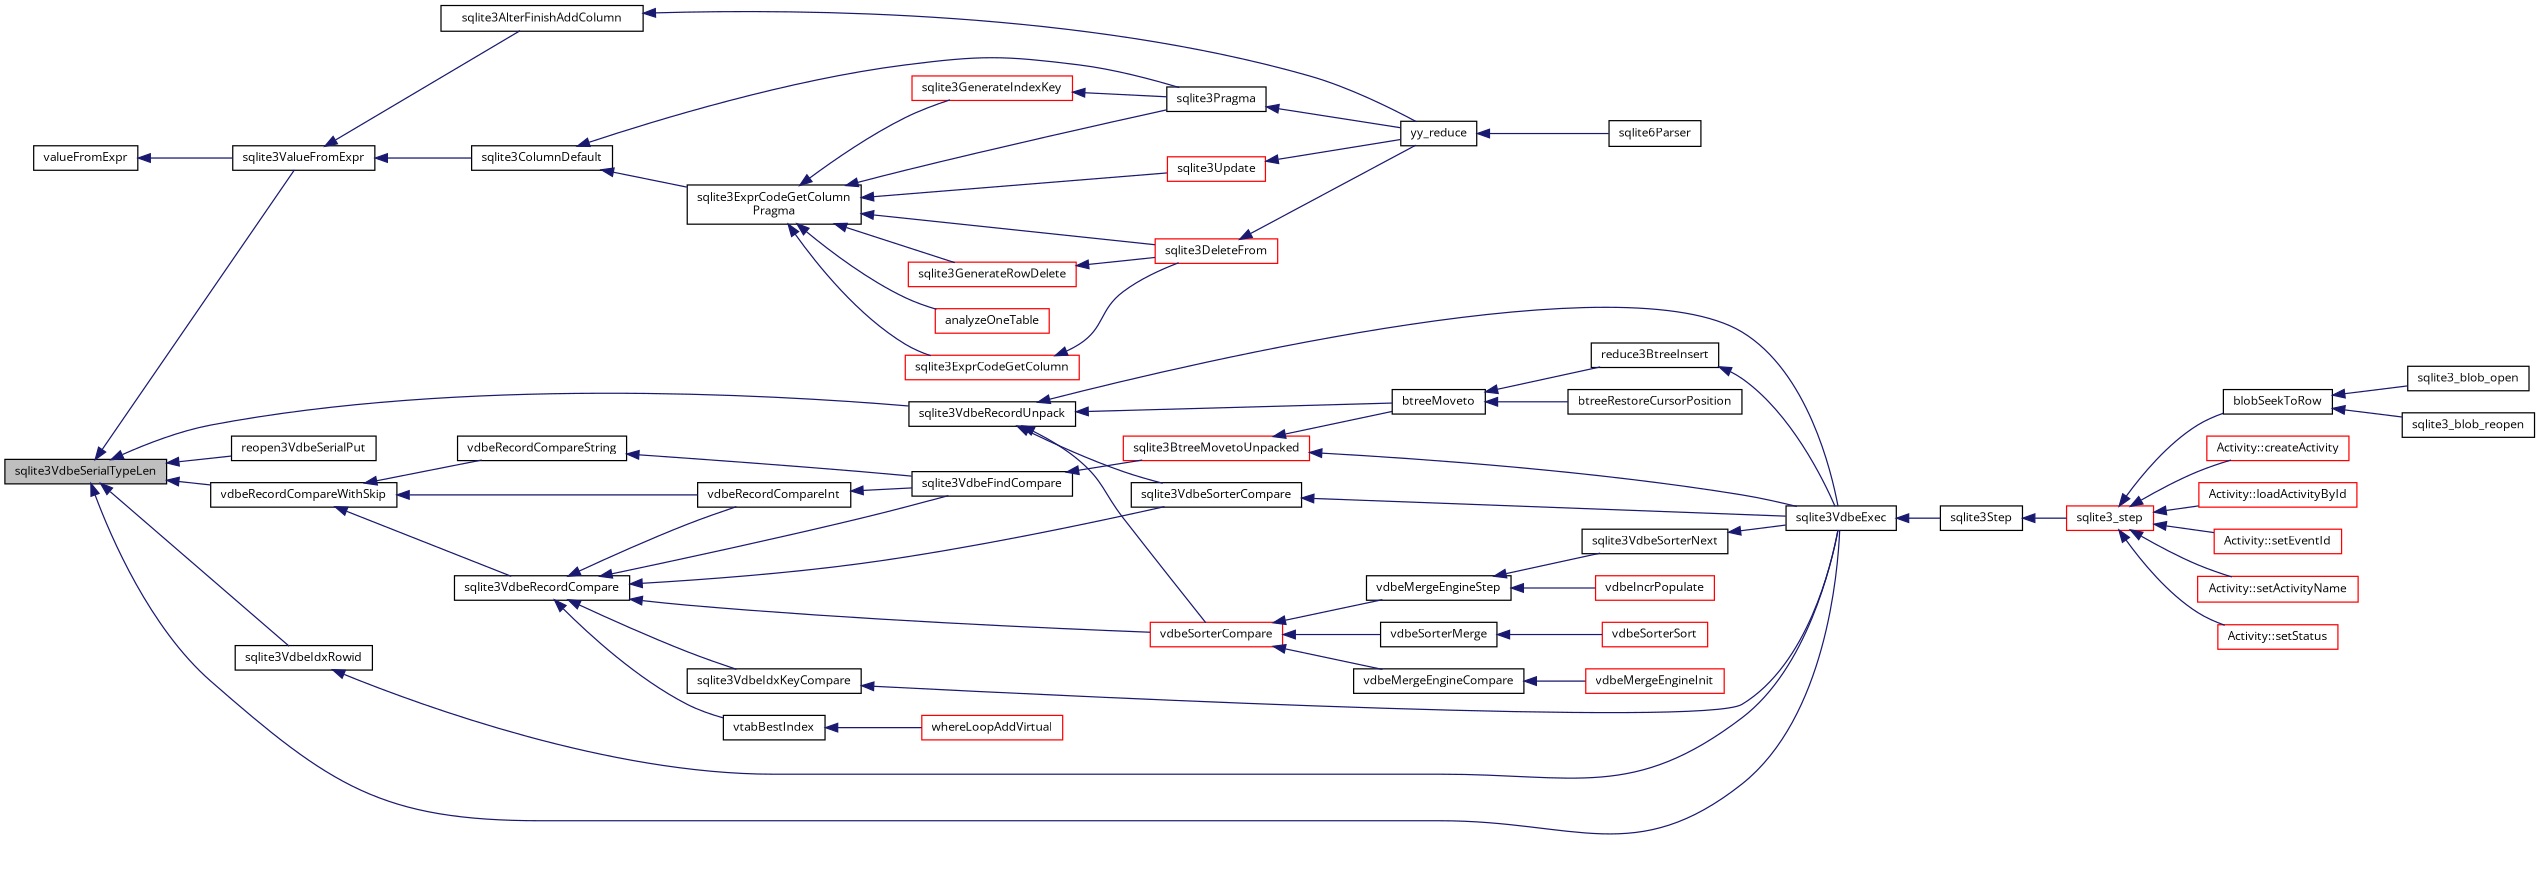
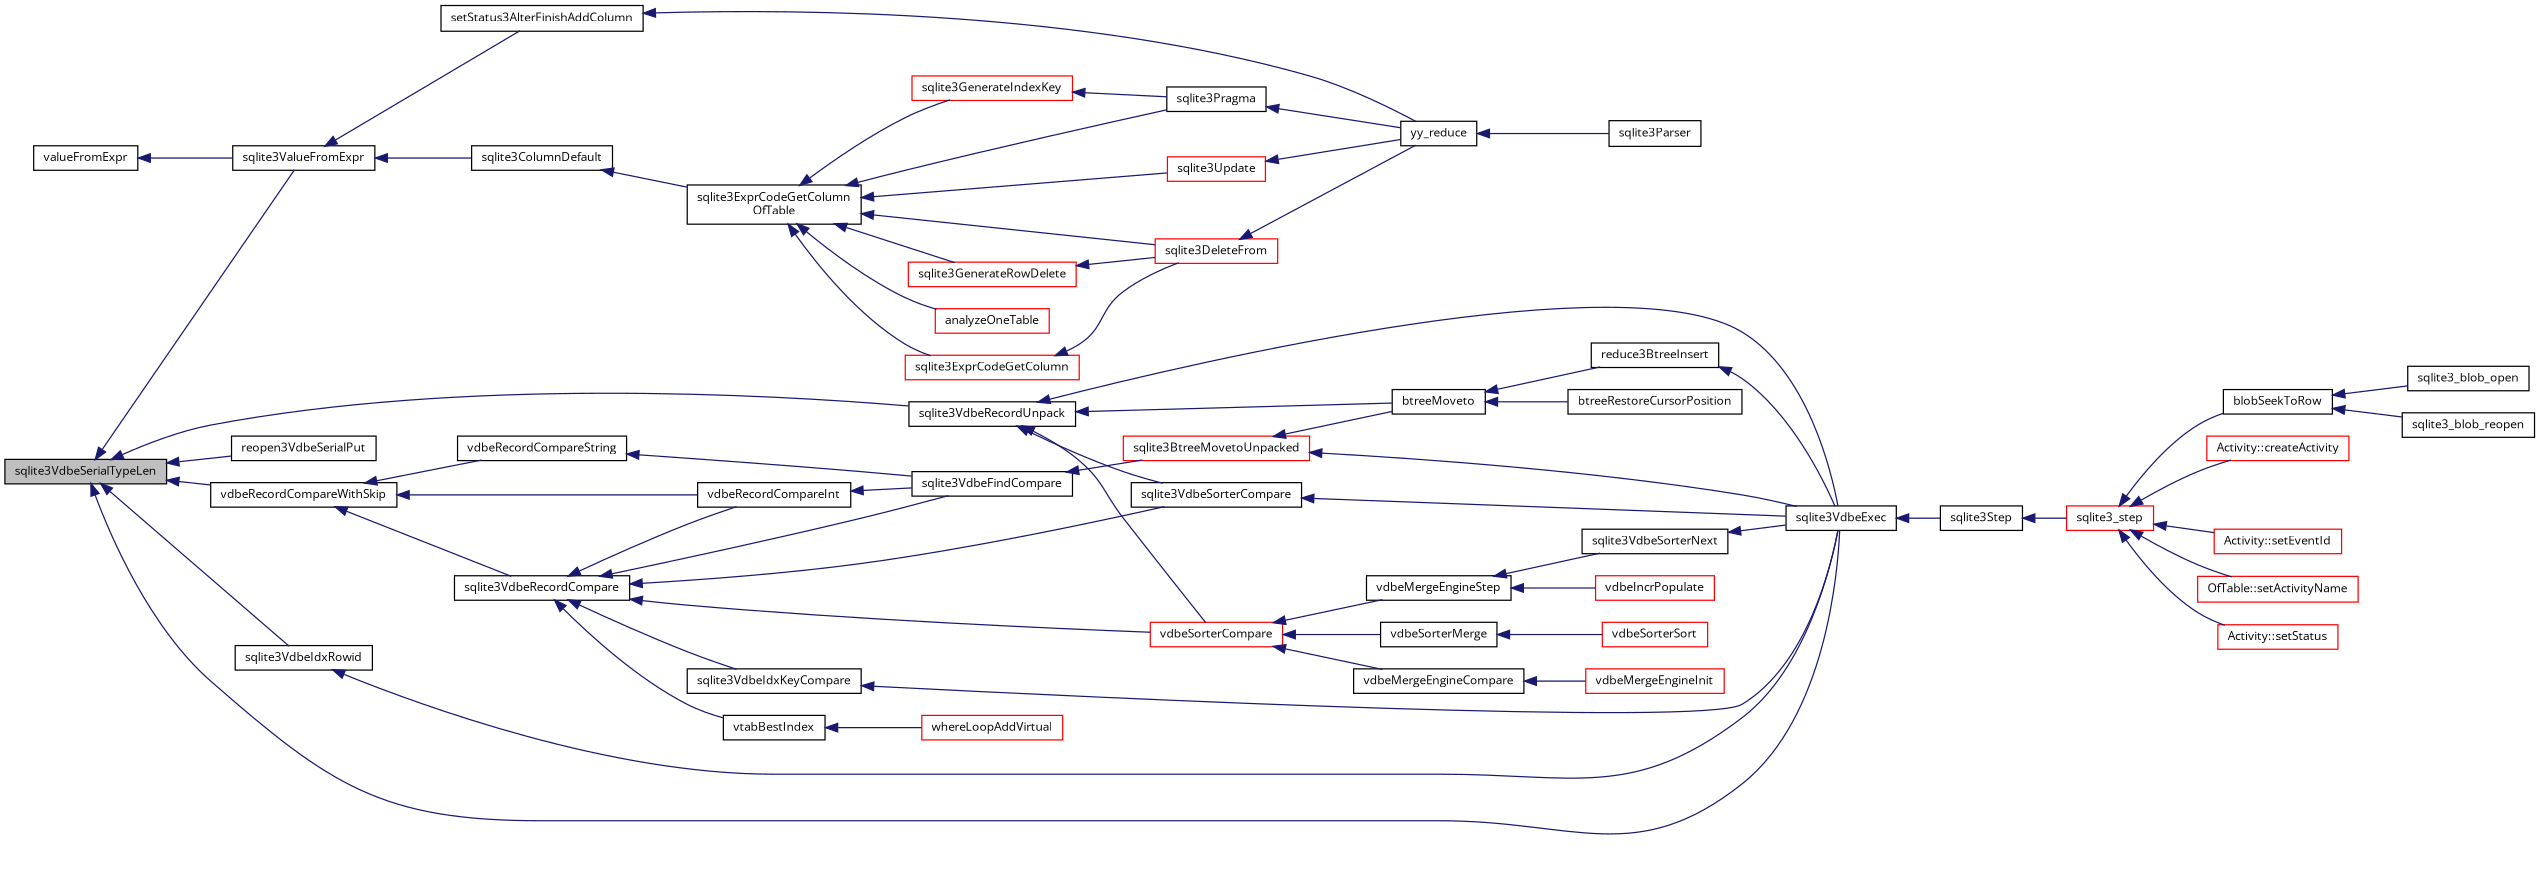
node "sqlite3AlterFinishAddColumn": label "sqlite3AlterFinishAddColumn" -> "setStatus3AlterFinishAddColumn"
edge "sqlite3Pragma" -> "sqlite3ColumnDefault": removed
node "sqlite6Parser": label "sqlite6Parser" -> "sqlite3Parser"
node "sqlite3ExprCodeGetColumn Pragma": label "sqlite3ExprCodeGetColumn Pragma" -> "sqlite3ExprCodeGetColumn OfTable"
node "Activity::loadActivityById": removed
node "Activity::setActivityName": label "Activity::setActivityName" -> "OfTable::setActivityName"
